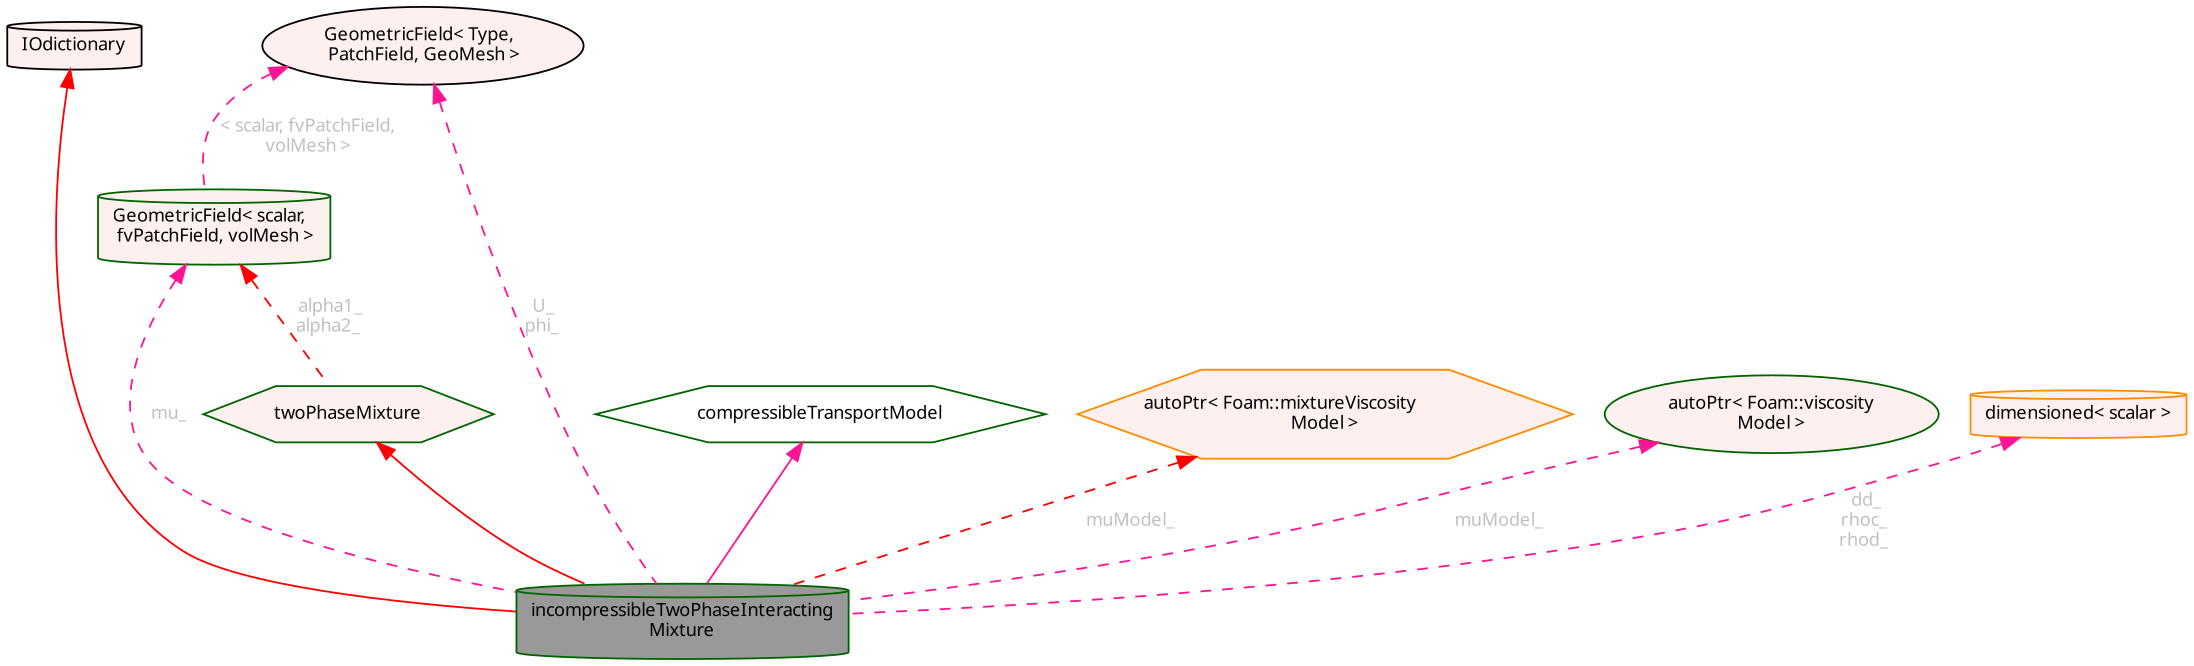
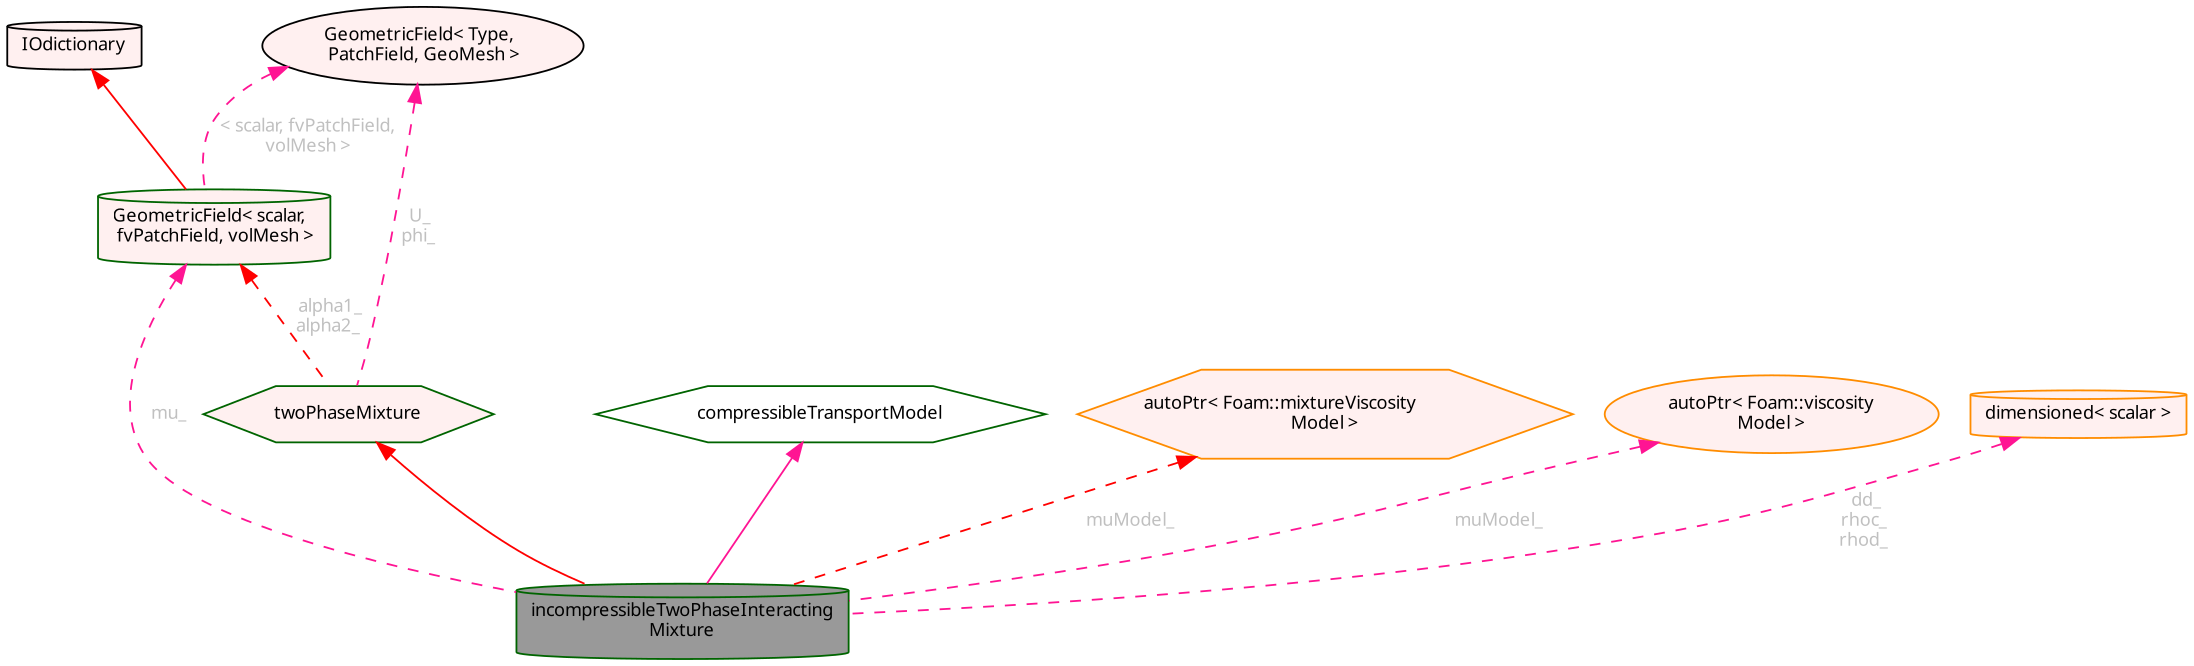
edge "incompressibleTwoPhaseInteracting Mixture" -> "GeometricField< Type, PatchField, GeoMesh >": now "twoPhaseMixture" -> "GeometricField< Type, PatchField, GeoMesh >"
node "autoPtr< Foam::viscosity Model >": color darkgreen -> darkorange
edge "incompressibleTwoPhaseInteracting Mixture" -> "IOdictionary": now "GeometricField< scalar, fvPatchField, volMesh >" -> "IOdictionary"
